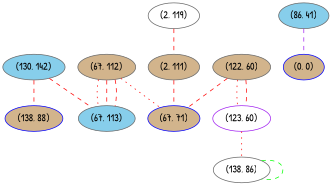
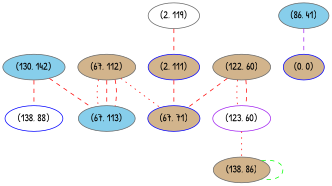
node "(2, 111)": color gray40 -> blue
node "(138, 88)": fillcolor tan -> white
node "(138, 86)": fillcolor white -> tan
